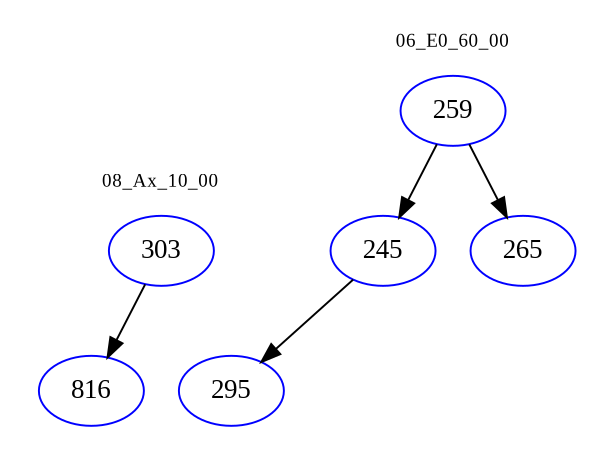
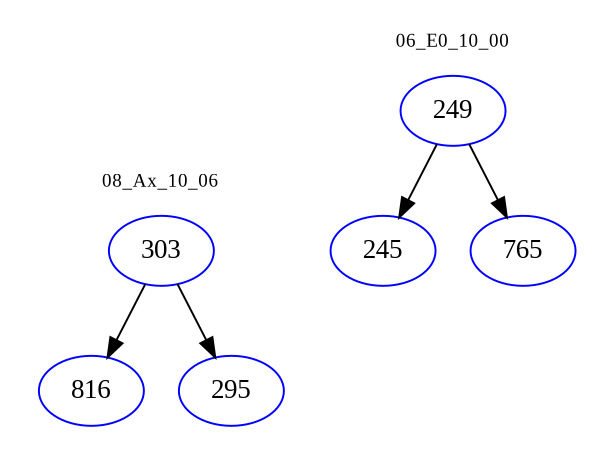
cluster "06_E0_60_00": label "06_E0_60_00" -> "06_E0_10_00"
node "259": label "259" -> "249"
cluster "08_Ax_10_00": label "08_Ax_10_00" -> "08_Ax_10_06"
node "265": label "265" -> "765"
edge "245" -> "295": now "303" -> "295"
